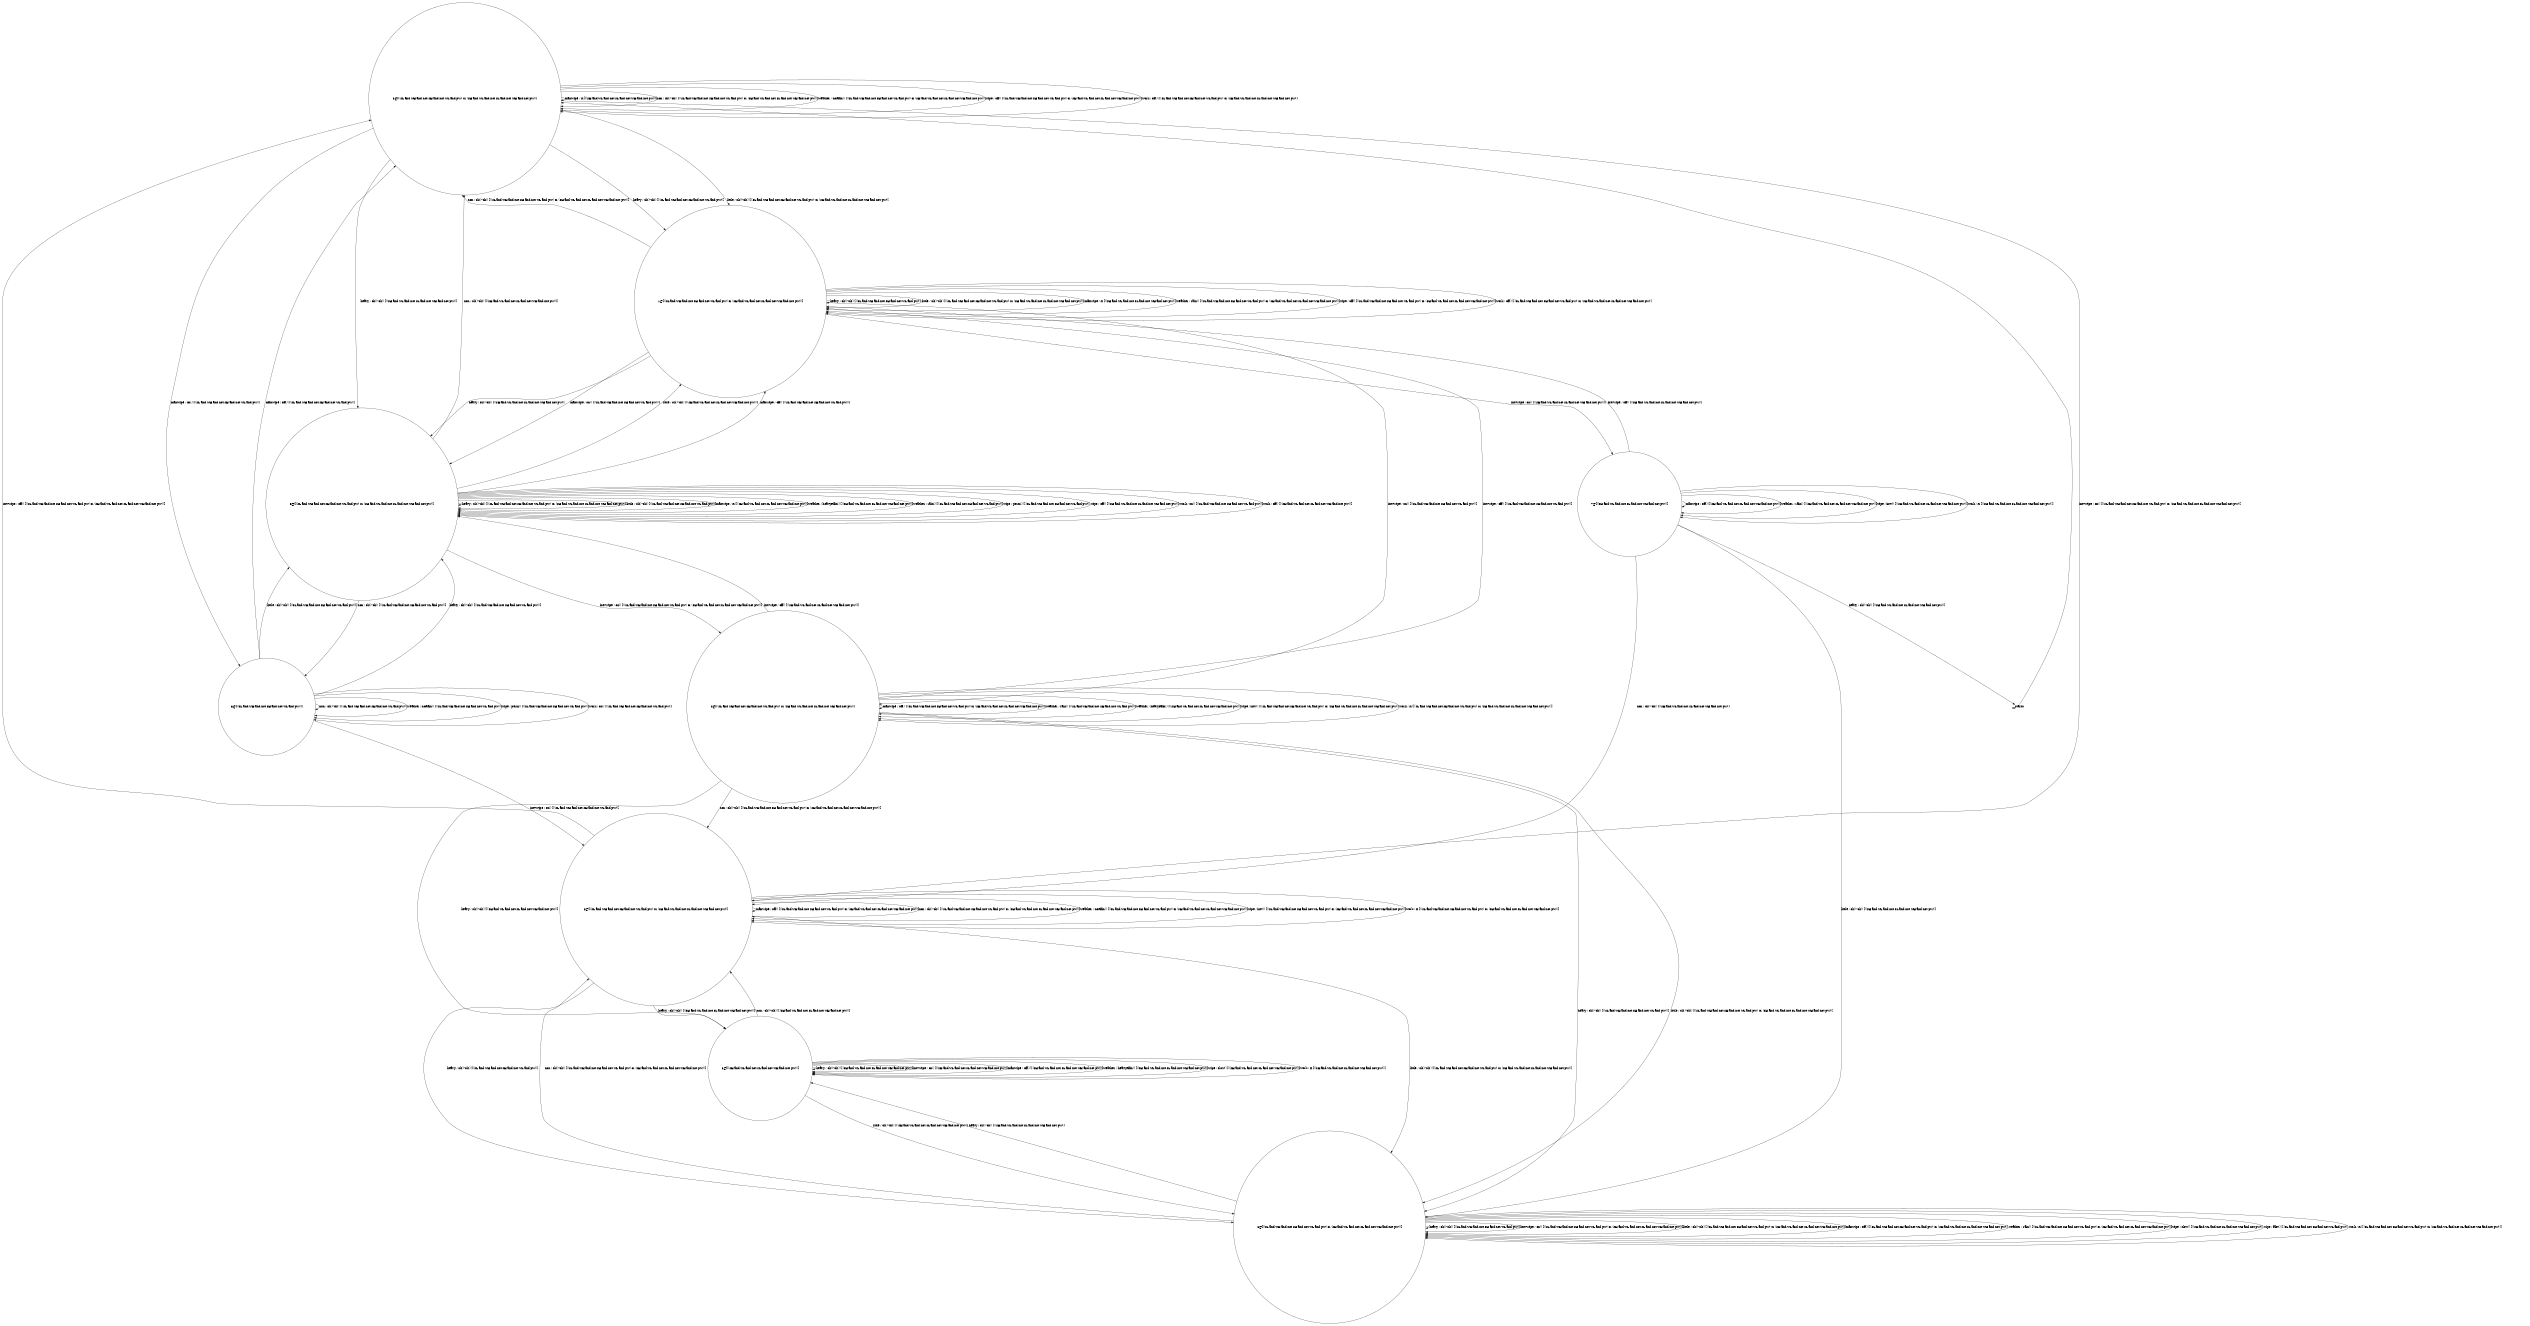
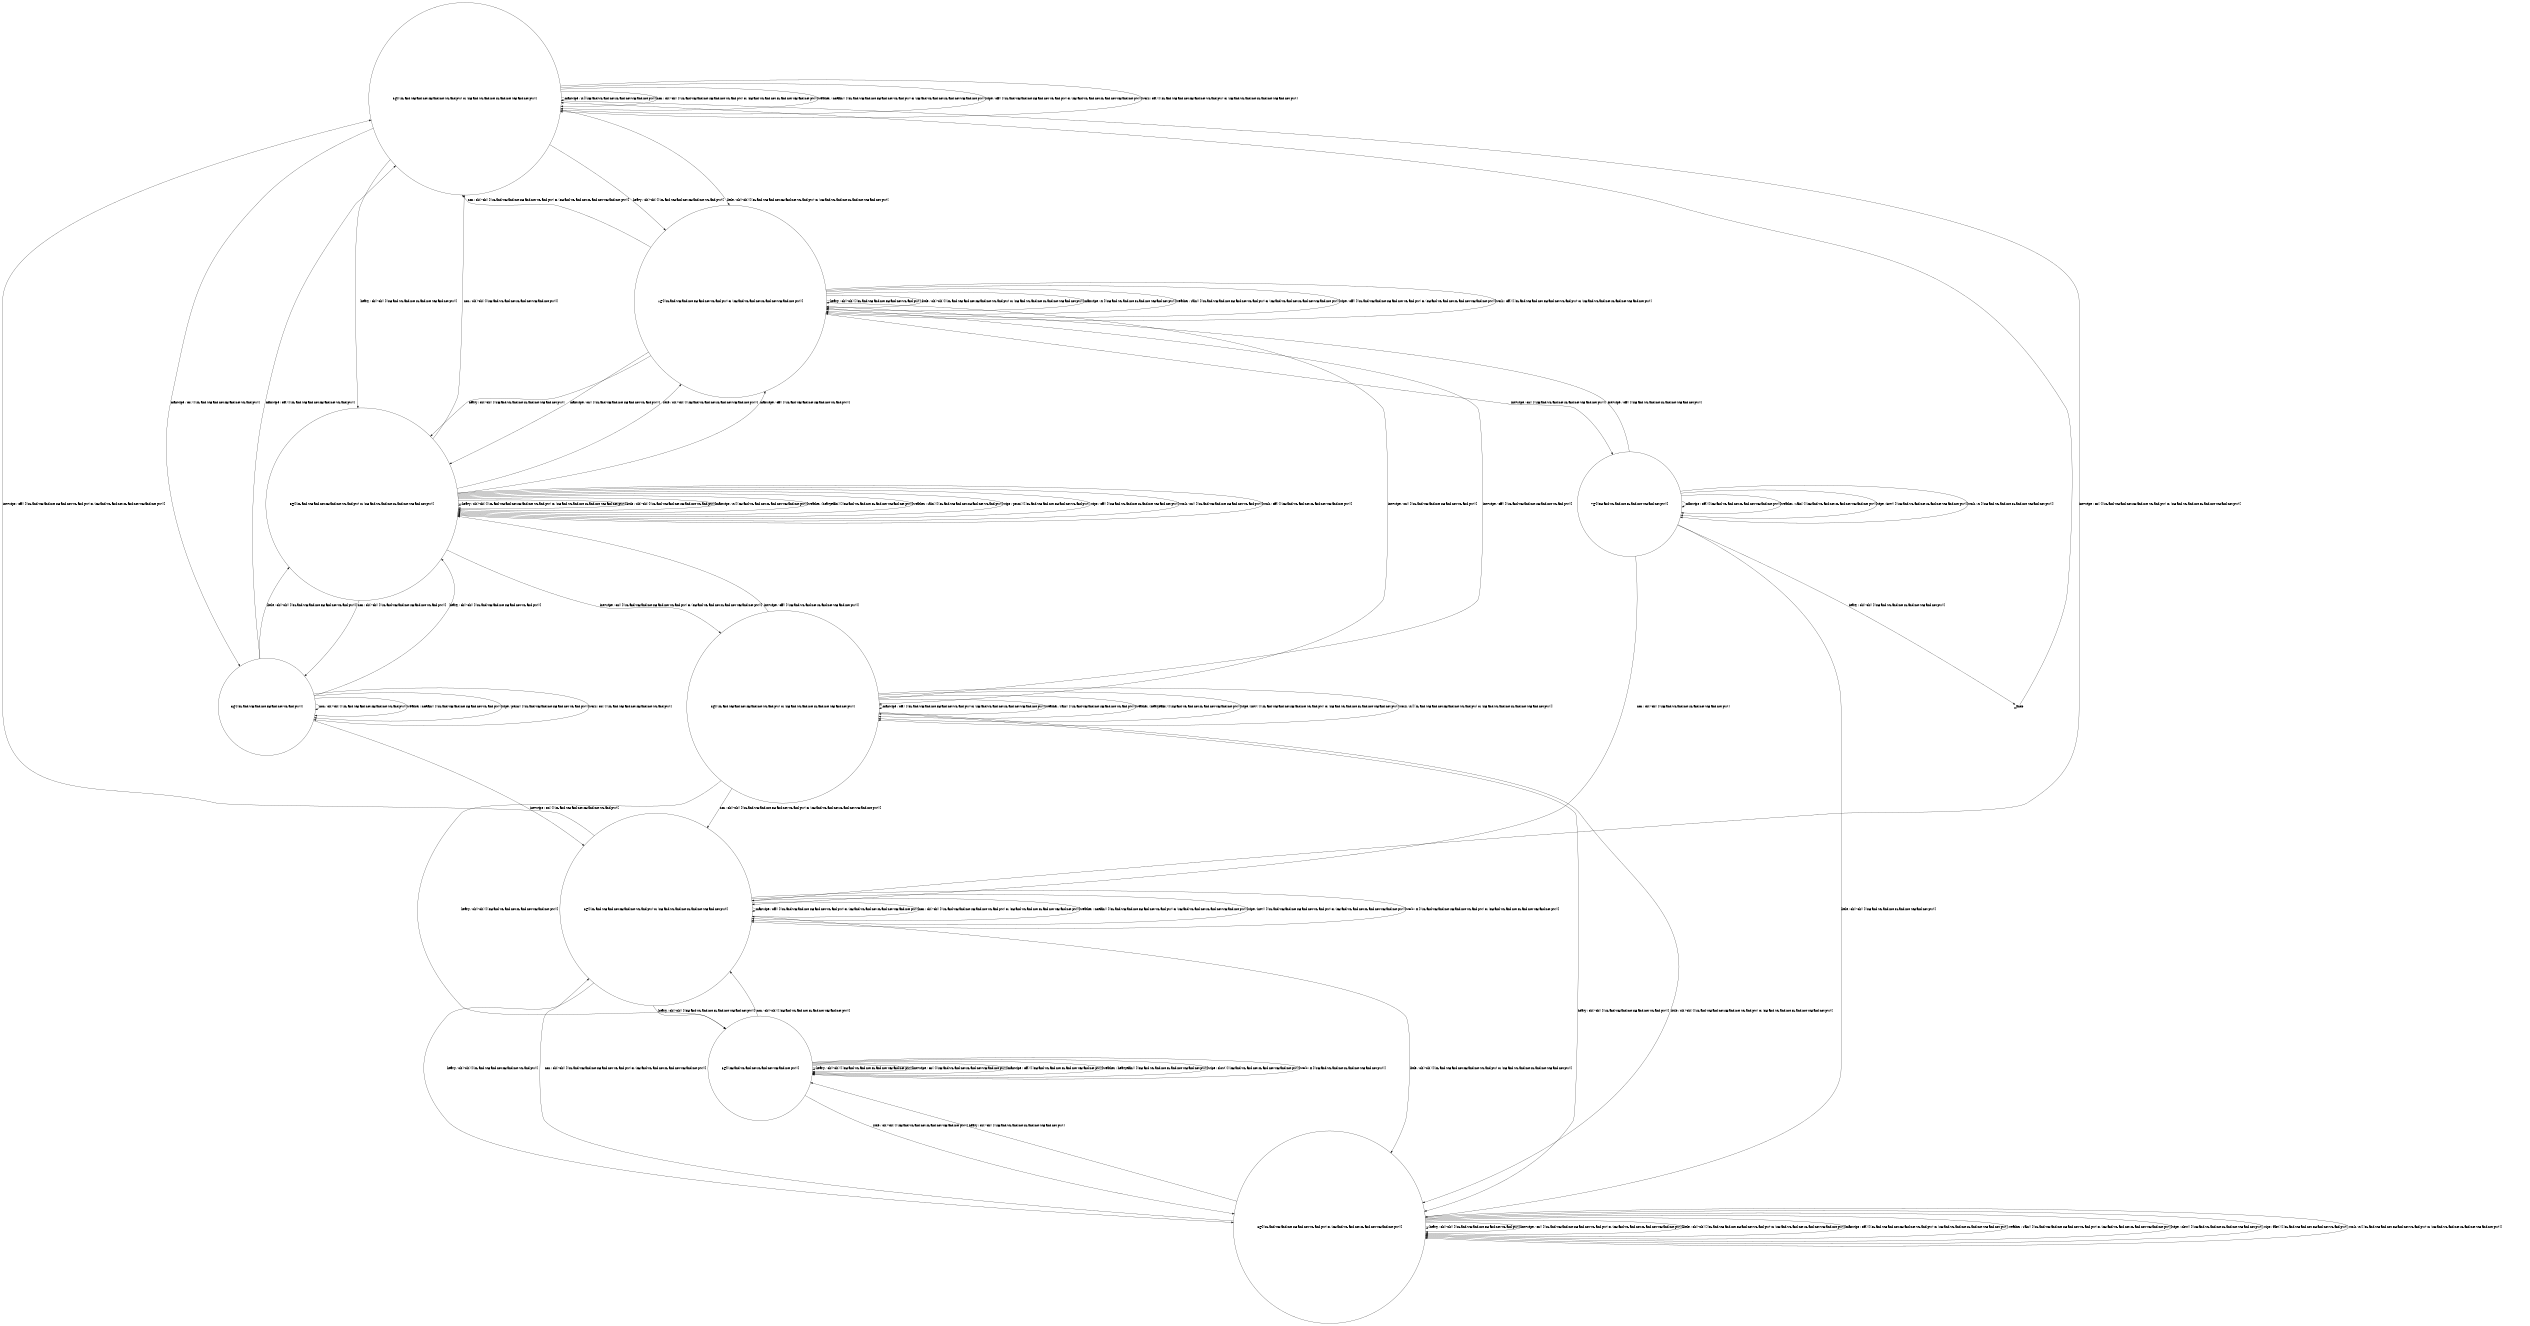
node "__start0": label "__start0" -> "__and0"
